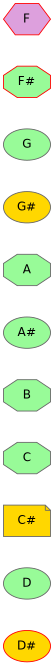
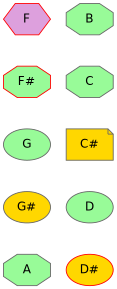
node "A#": removed
